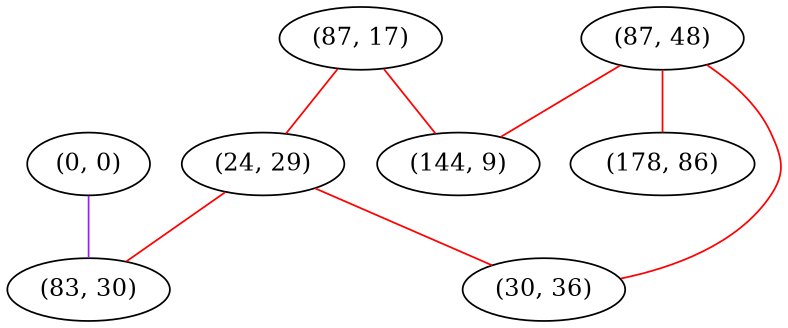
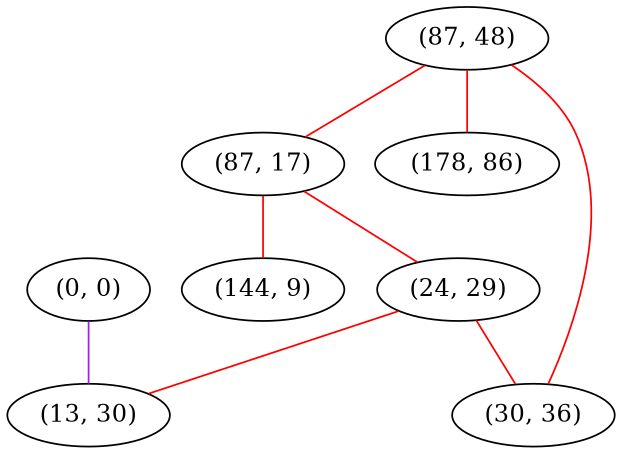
edge "(87, 48)" -- "(144, 9)": now "(87, 48)" -- "(87, 17)"
node "(83, 30)": label "(83, 30)" -> "(13, 30)"
